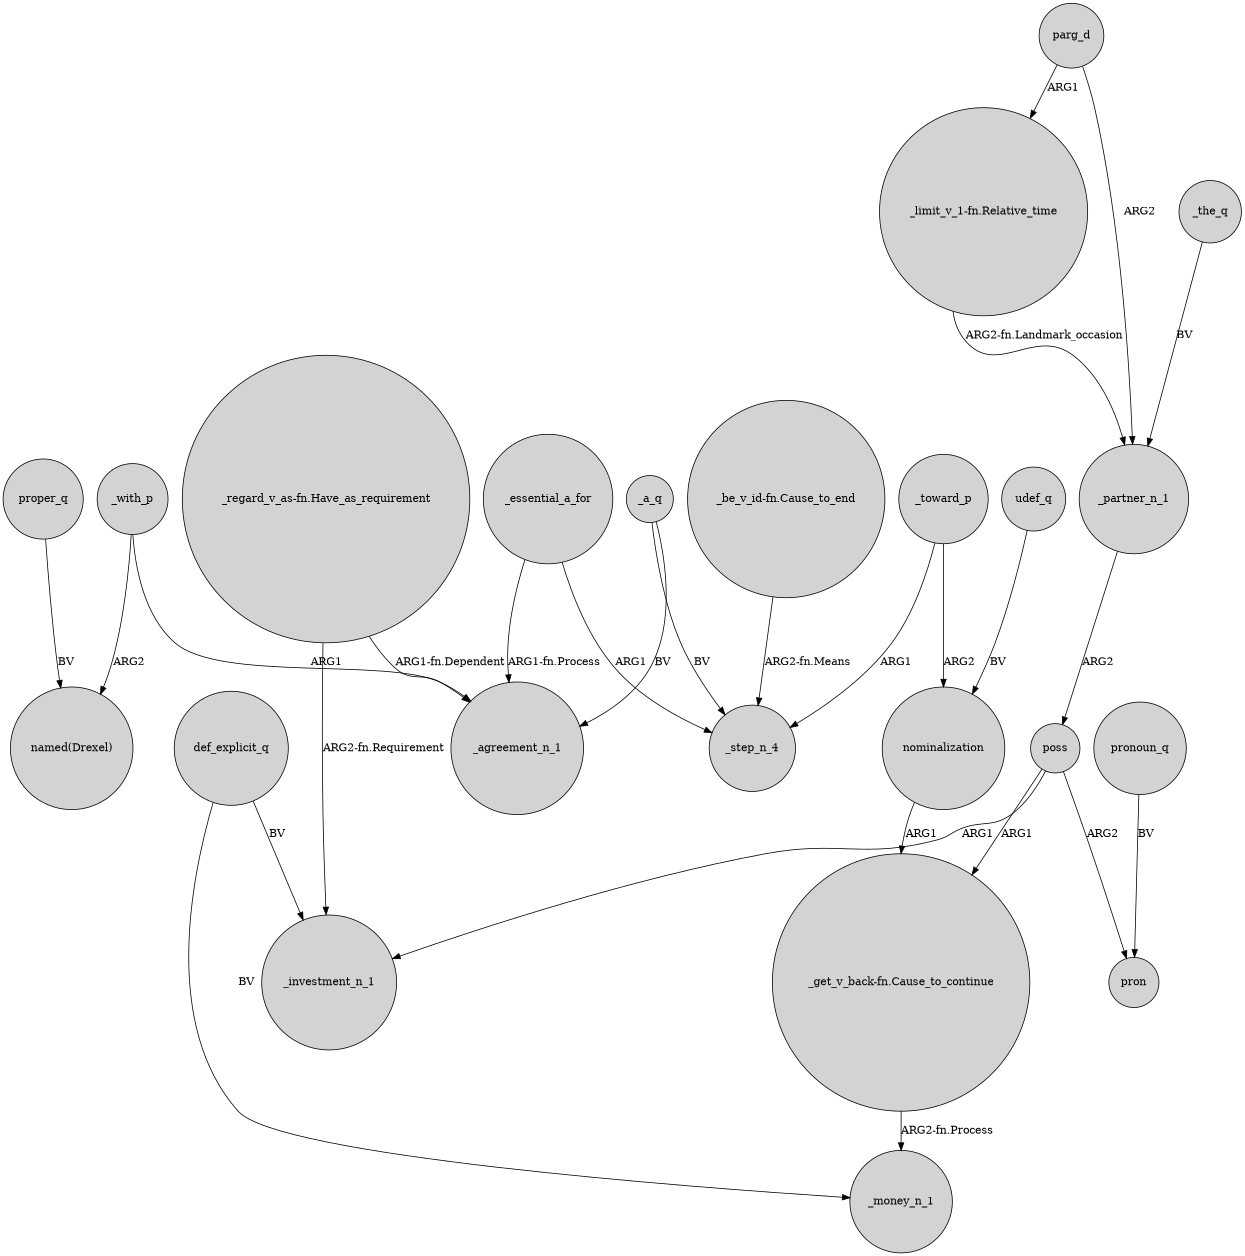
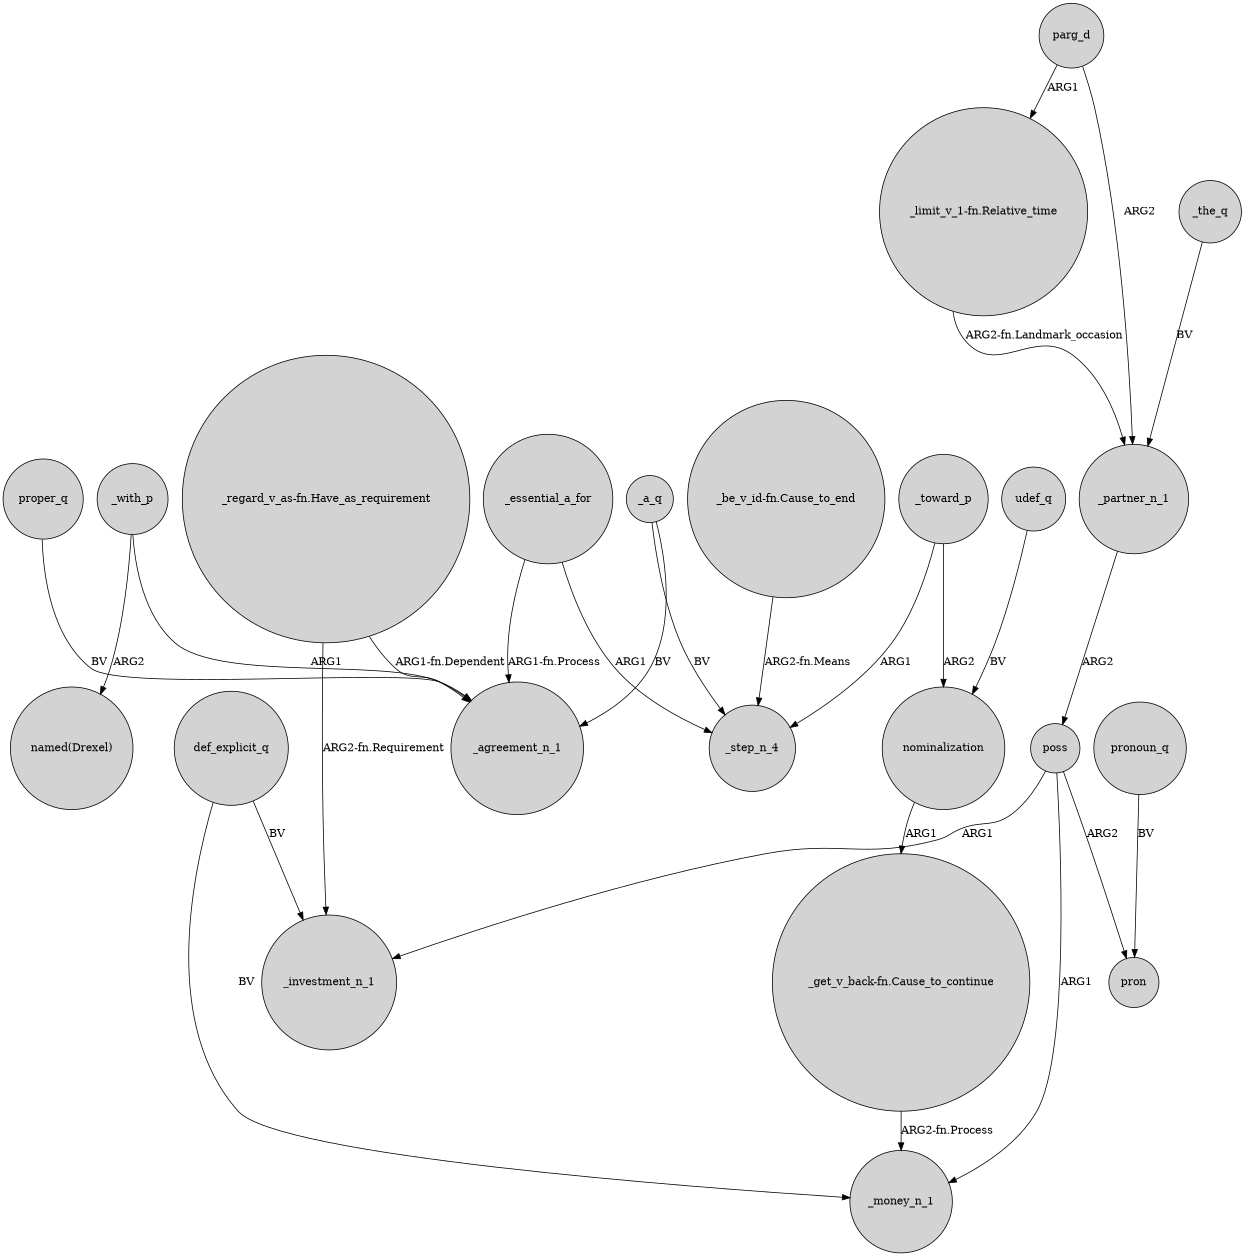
edge "proper_q" -> "named(Drexel)": now "proper_q" -> "_agreement_n_1"
edge "poss" -> "_get_v_back-fn.Cause_to_continue": now "poss" -> "_money_n_1"
